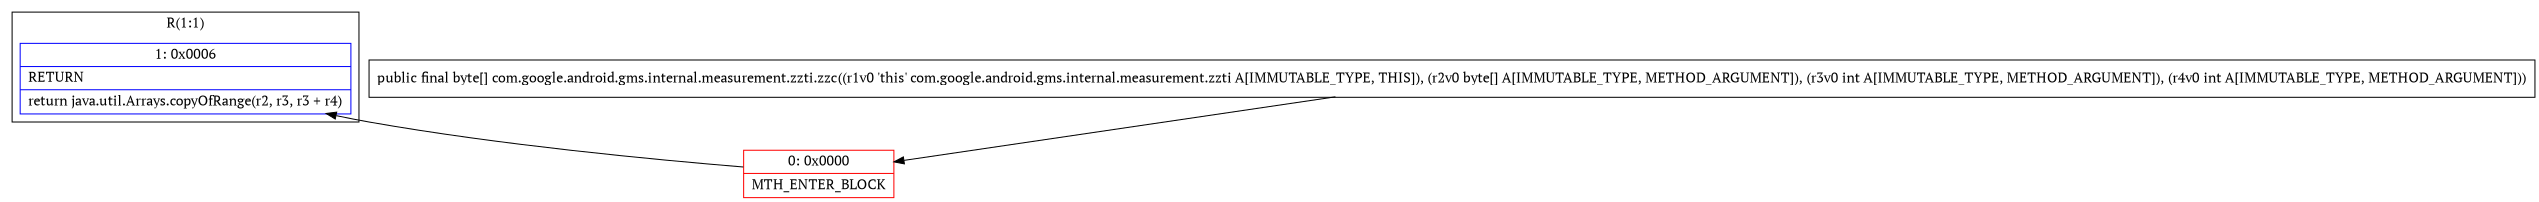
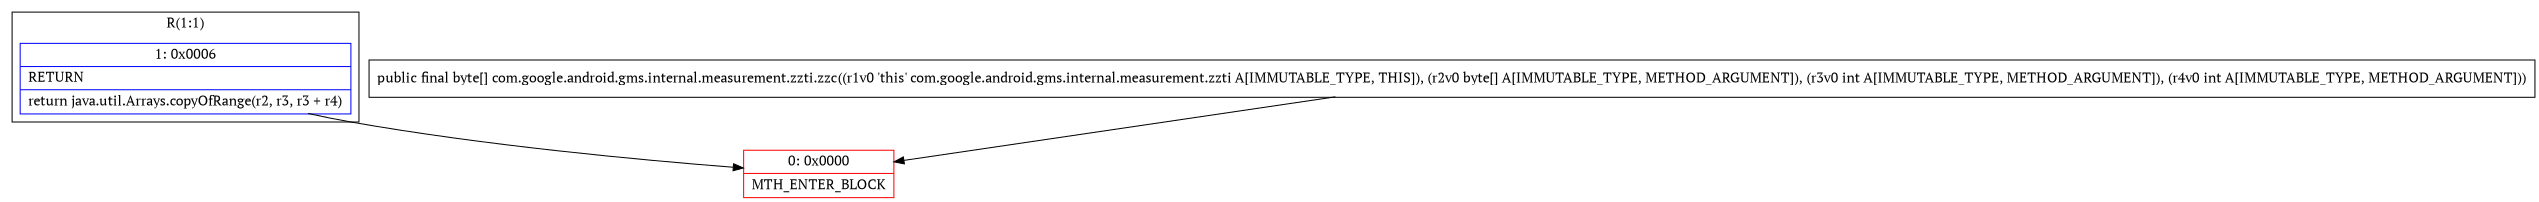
edge "0: 0x0000" -> "1: 0x0006": reversed
